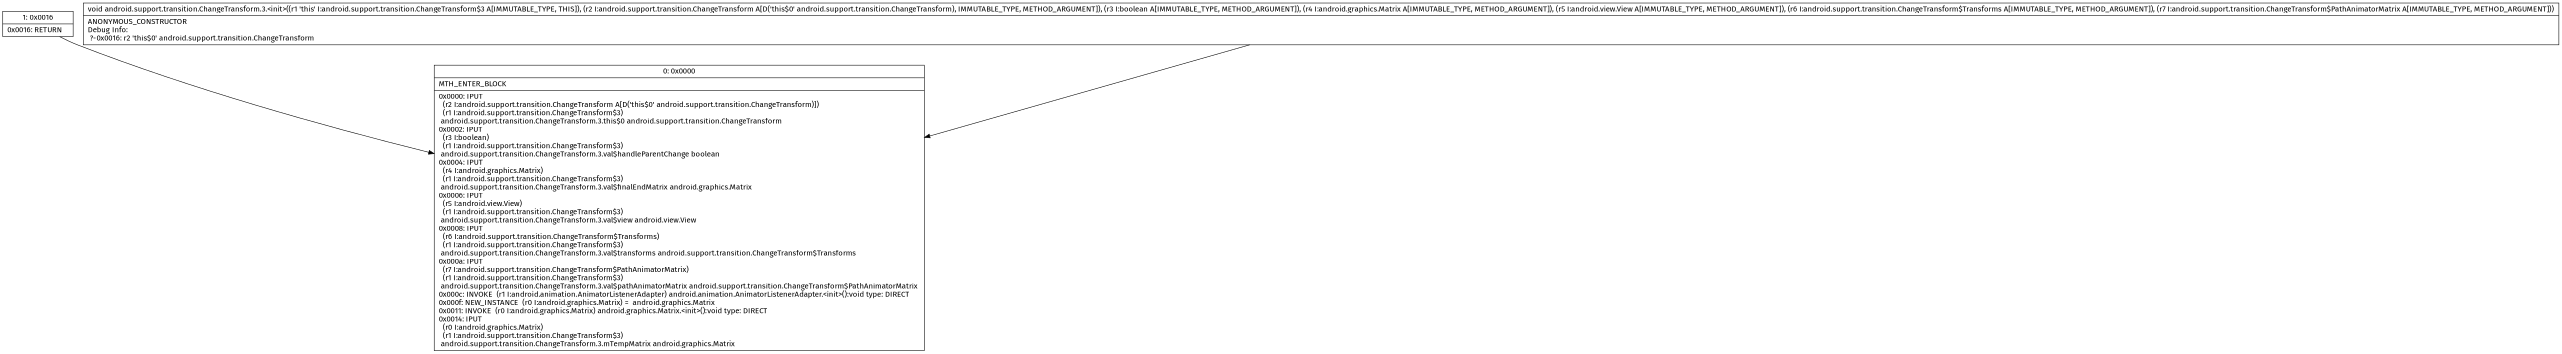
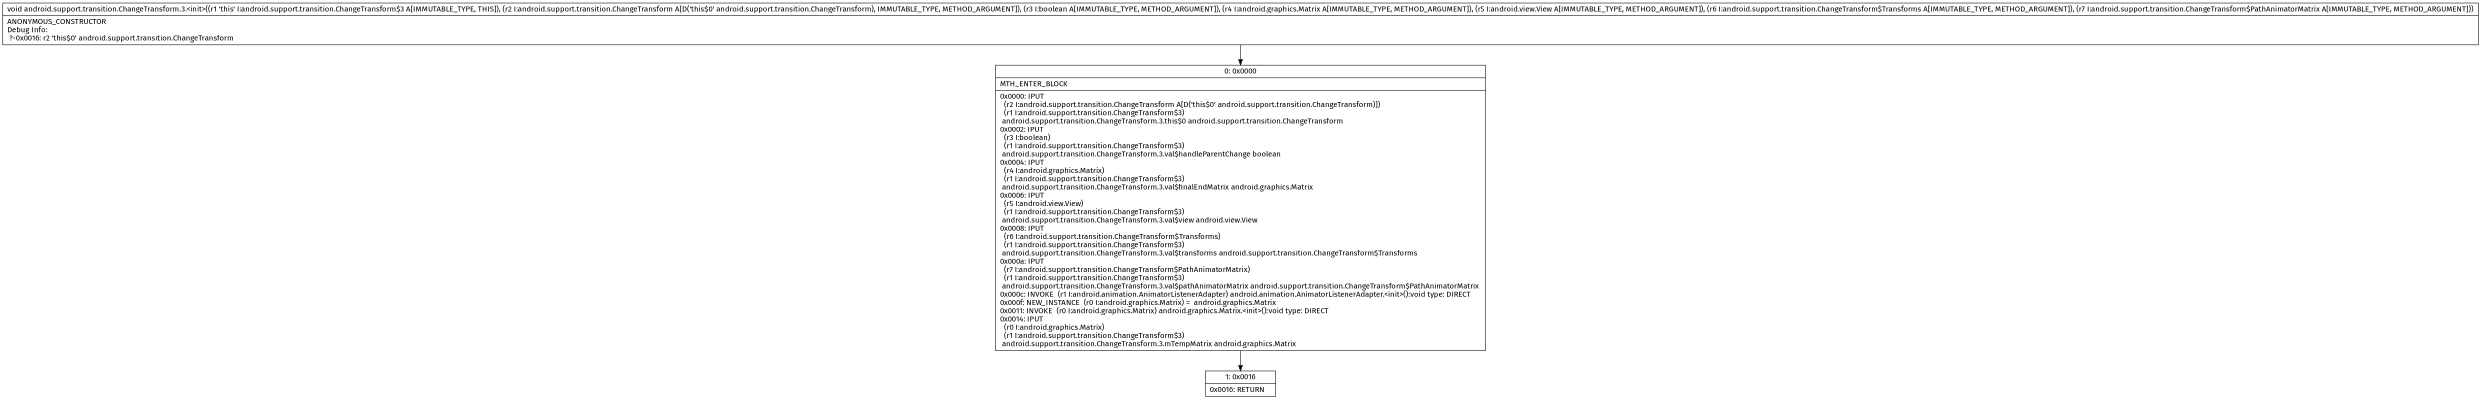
edge "1: 0x0016" -> "0: 0x0000": reversed
